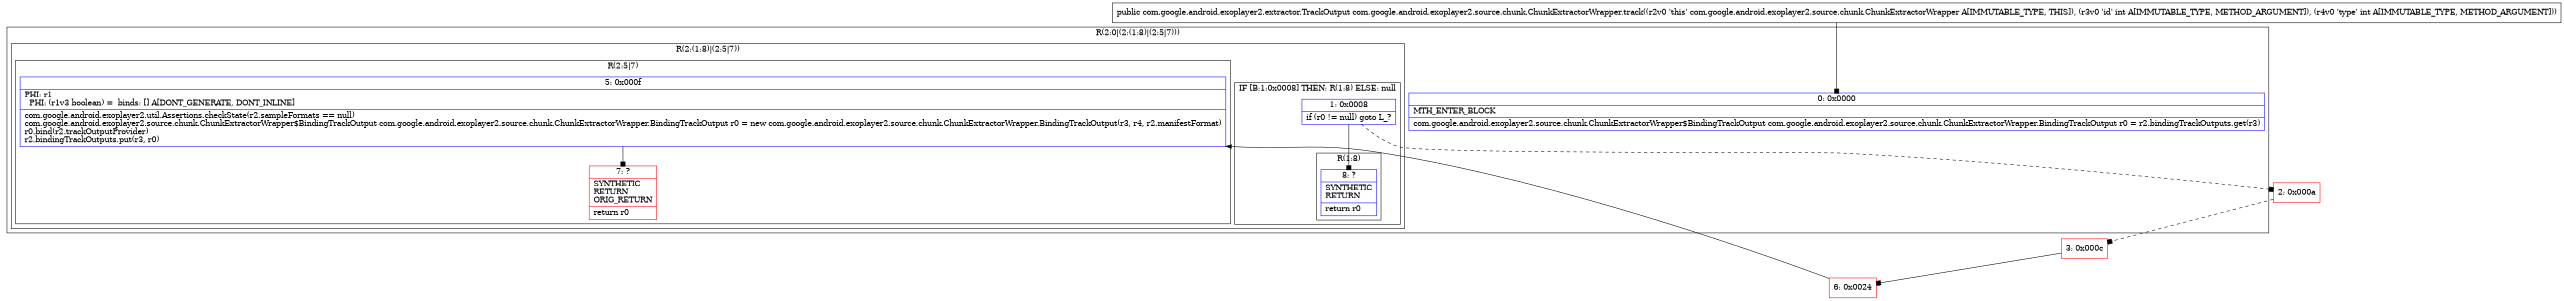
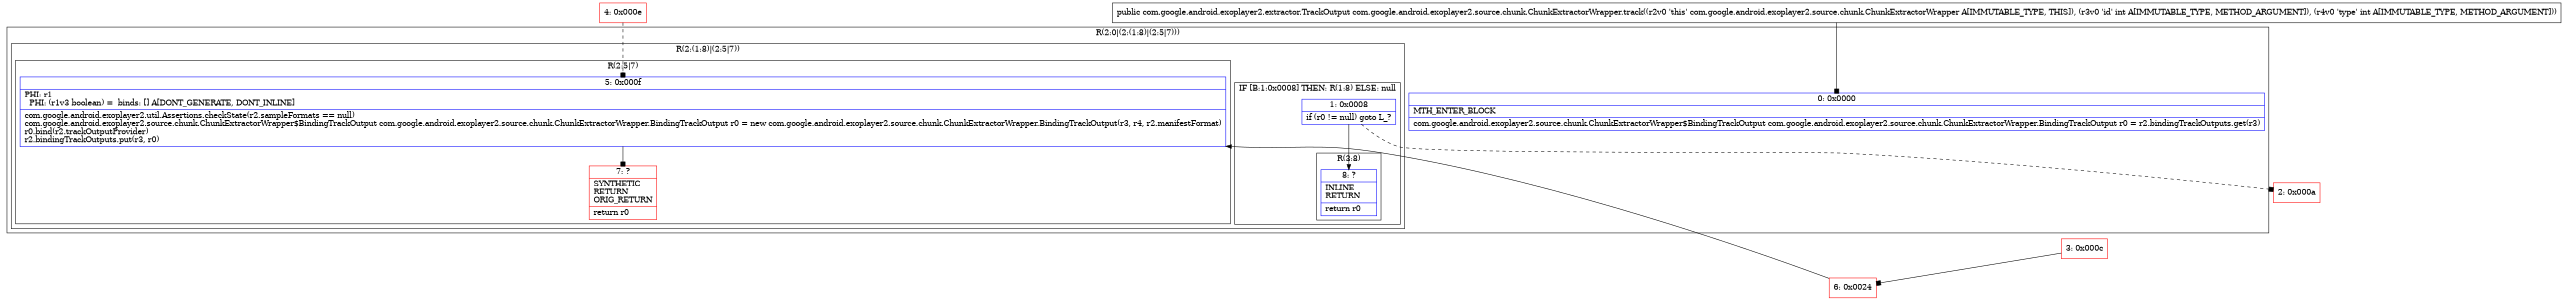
node "4: 0x000e": added
edge "1: 0x0008" -> "8: ?": arrowhead box -> normal
cluster "R(1:8)": label "R(1:8)" -> "R(3:8)"
node "8: ?": text "SYNTHETIC" -> "INLINE"
edge "2: 0x000a" -> "3: 0x000c": removed
